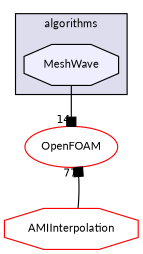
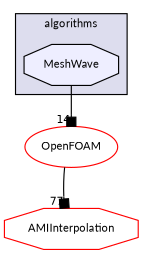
edge "AMIInterpolation" -> "OpenFOAM": reversed
